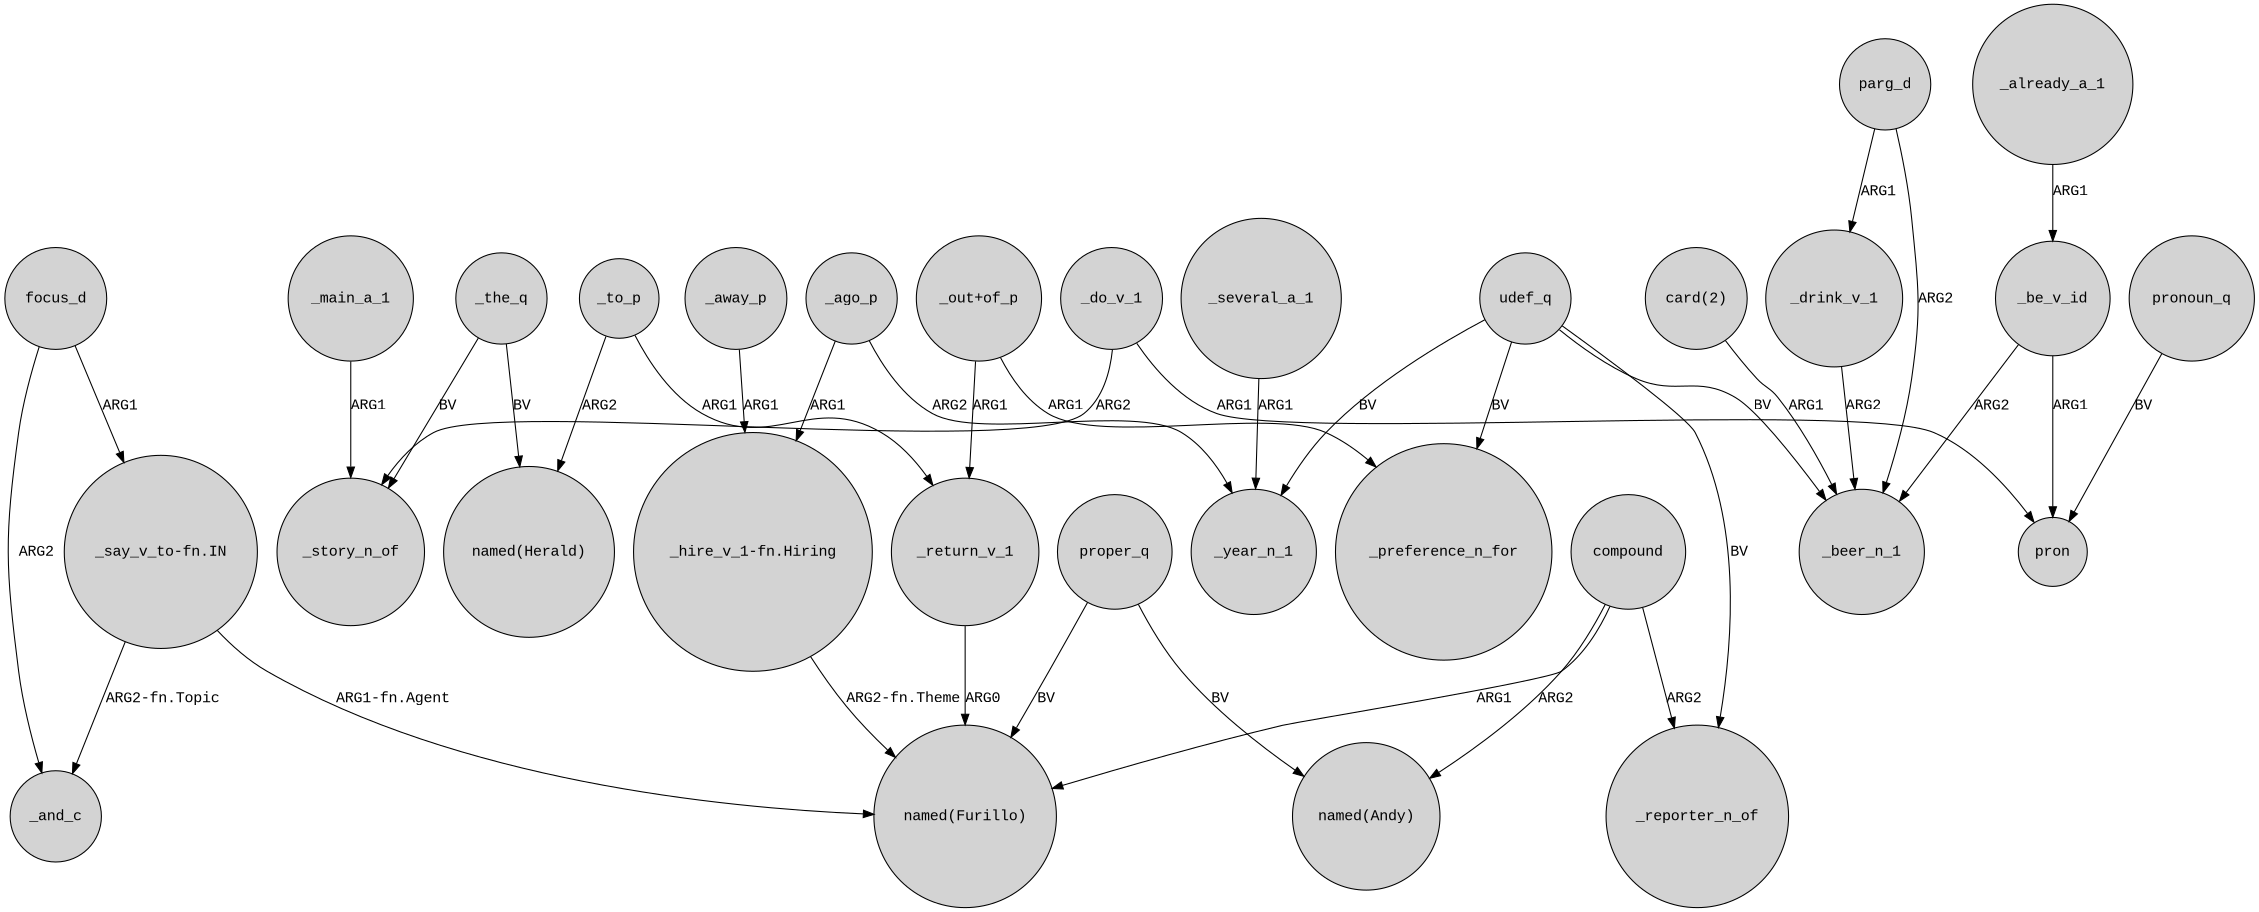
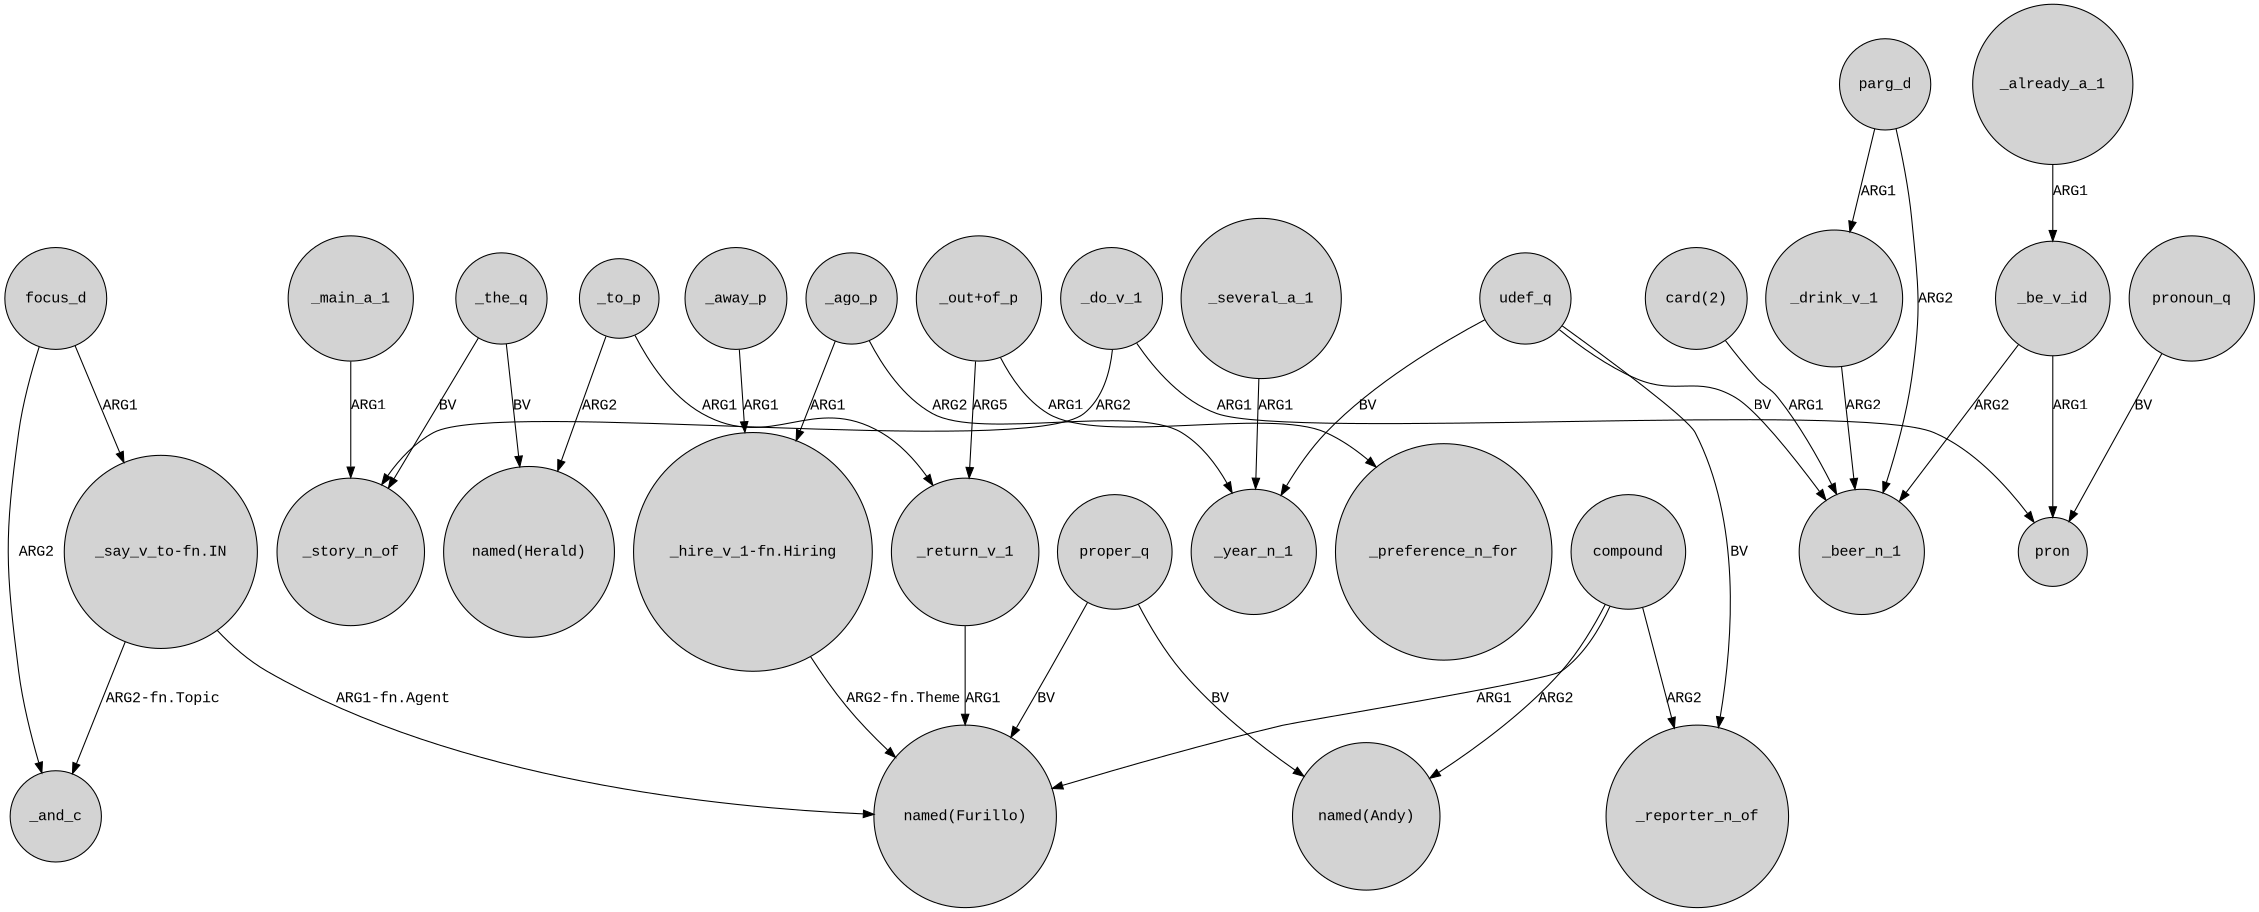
edge "udef_q" -> "_preference_n_for": removed, label "BV"
edge "_out+of_p" -> "_return_v_1": label "ARG1" -> "ARG5"
edge "_return_v_1" -> "named(Furillo)": label "ARG0" -> "ARG1"
